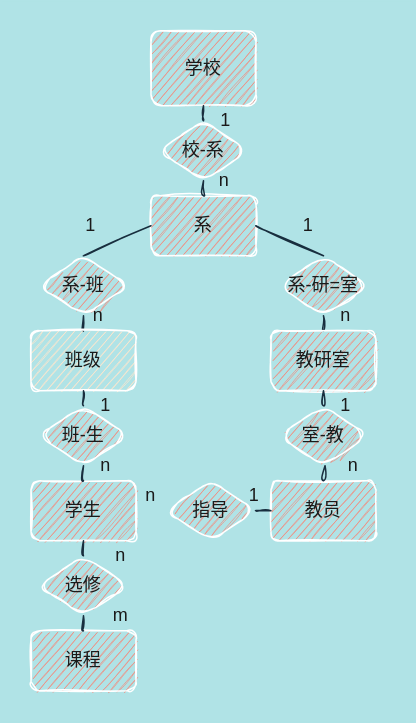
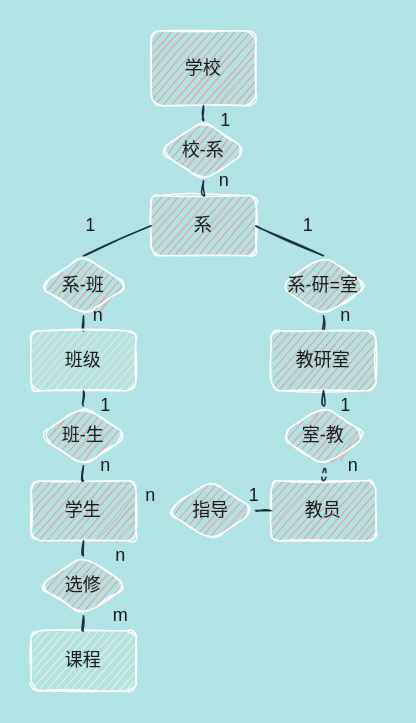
edge "室-教" -- "教员": style solid -> dashed
node "课程": fillcolor #f08e81 -> #fff2cc
